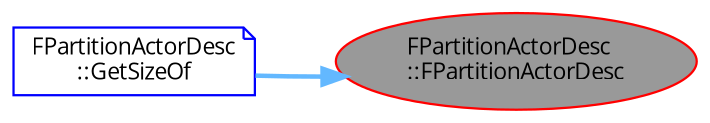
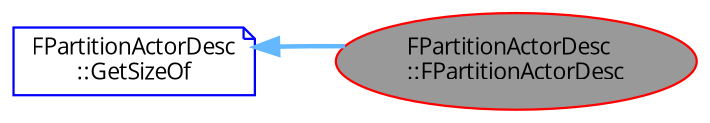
edge "FPartitionActorDesc ::GetSizeOf" -> "FPartitionActorDesc ::FPartitionActorDesc": reversed
